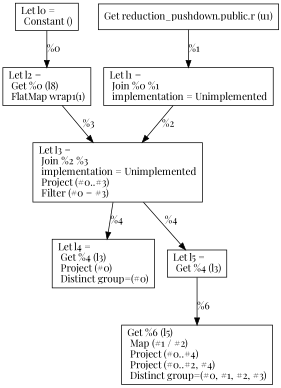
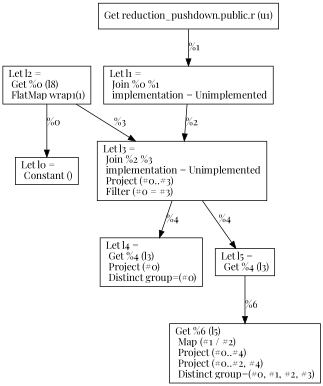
edge "Let l0 = Constant ()" -> "Let l2 = Get %0 (l8) FlatMap wrap1(1)": reversed
